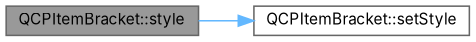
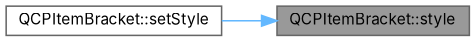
edge "QCPItemBracket::style" -> "QCPItemBracket::setStyle": reversed
